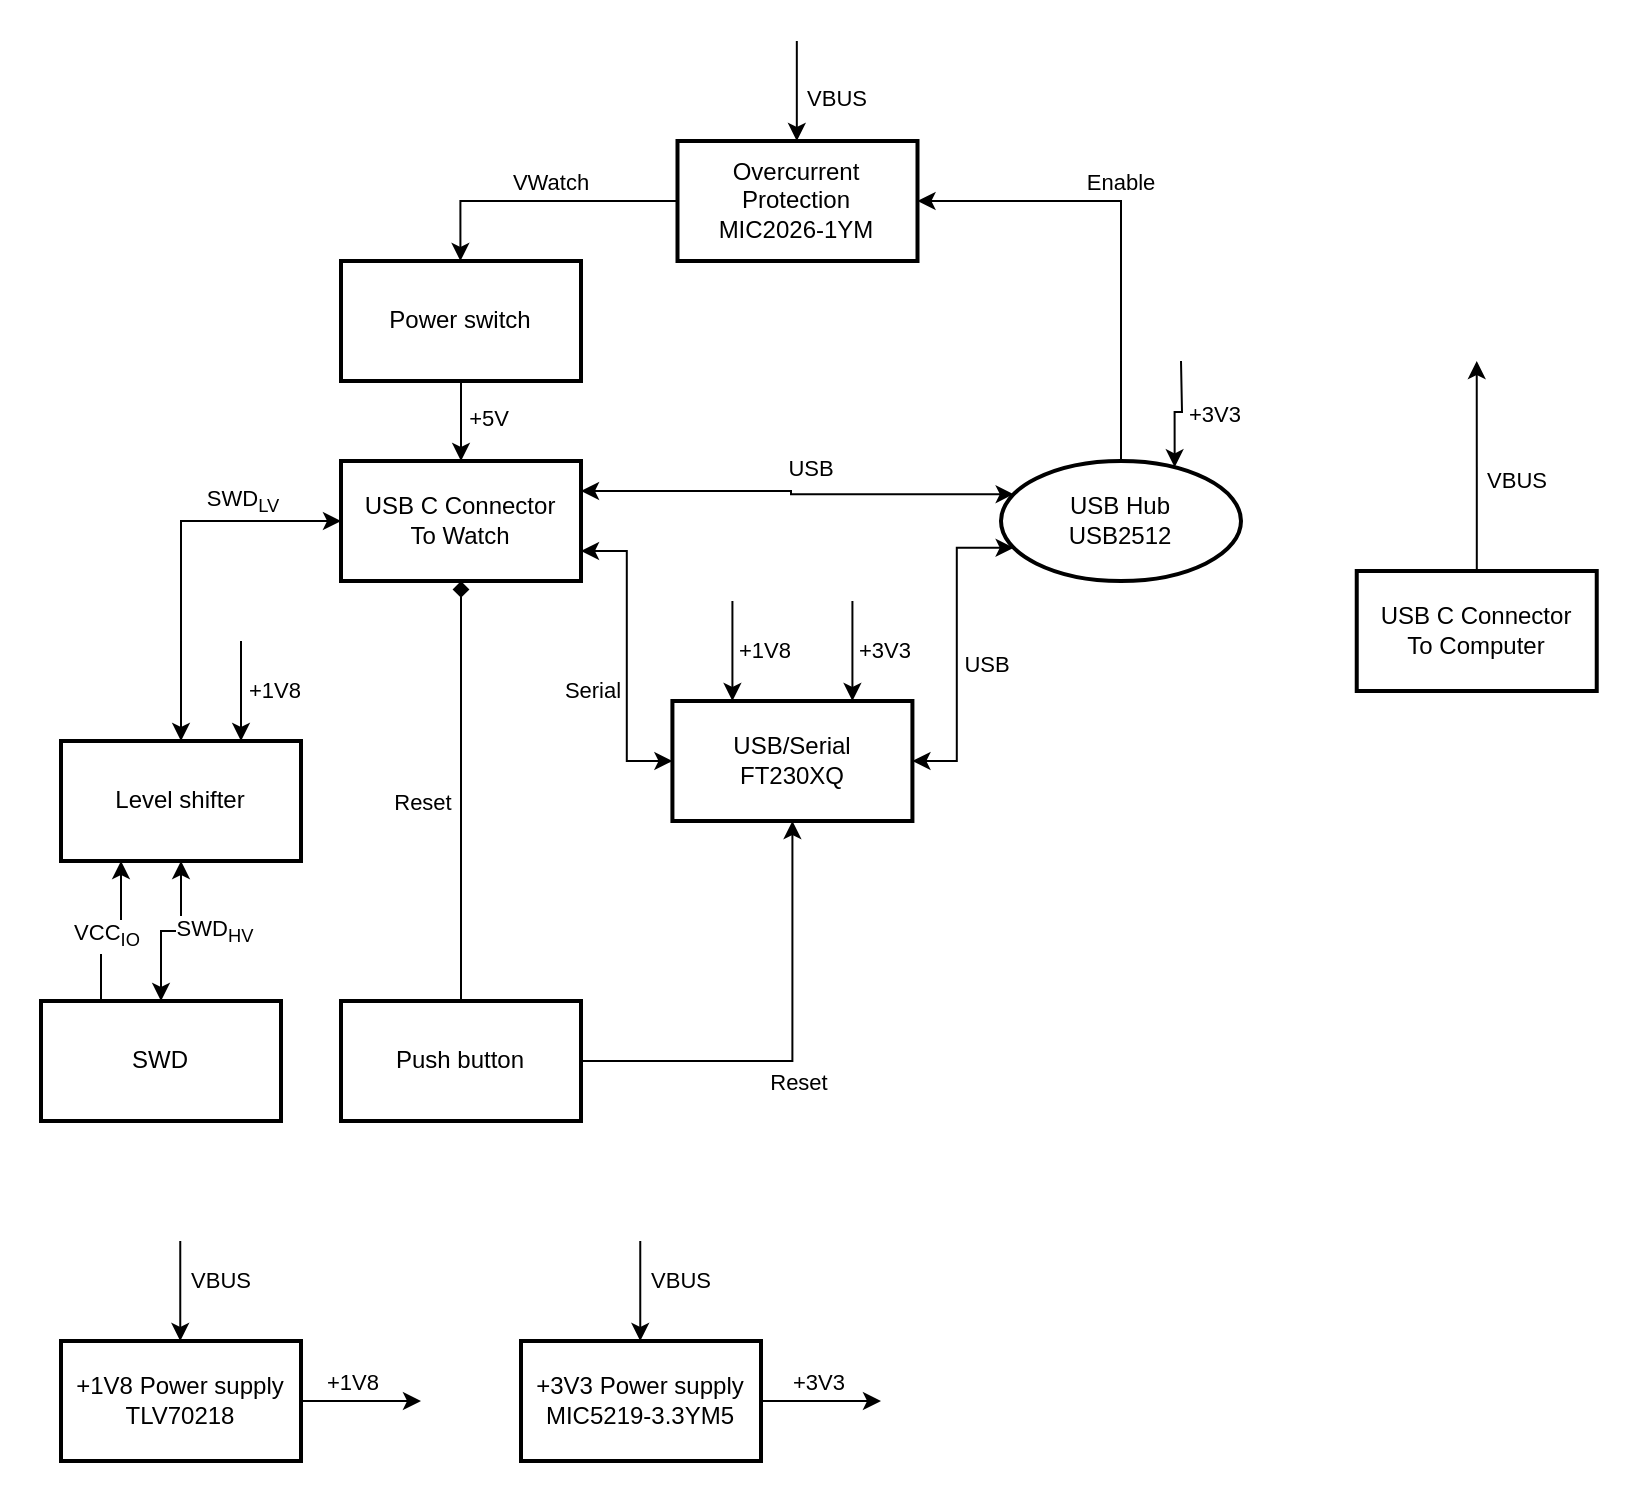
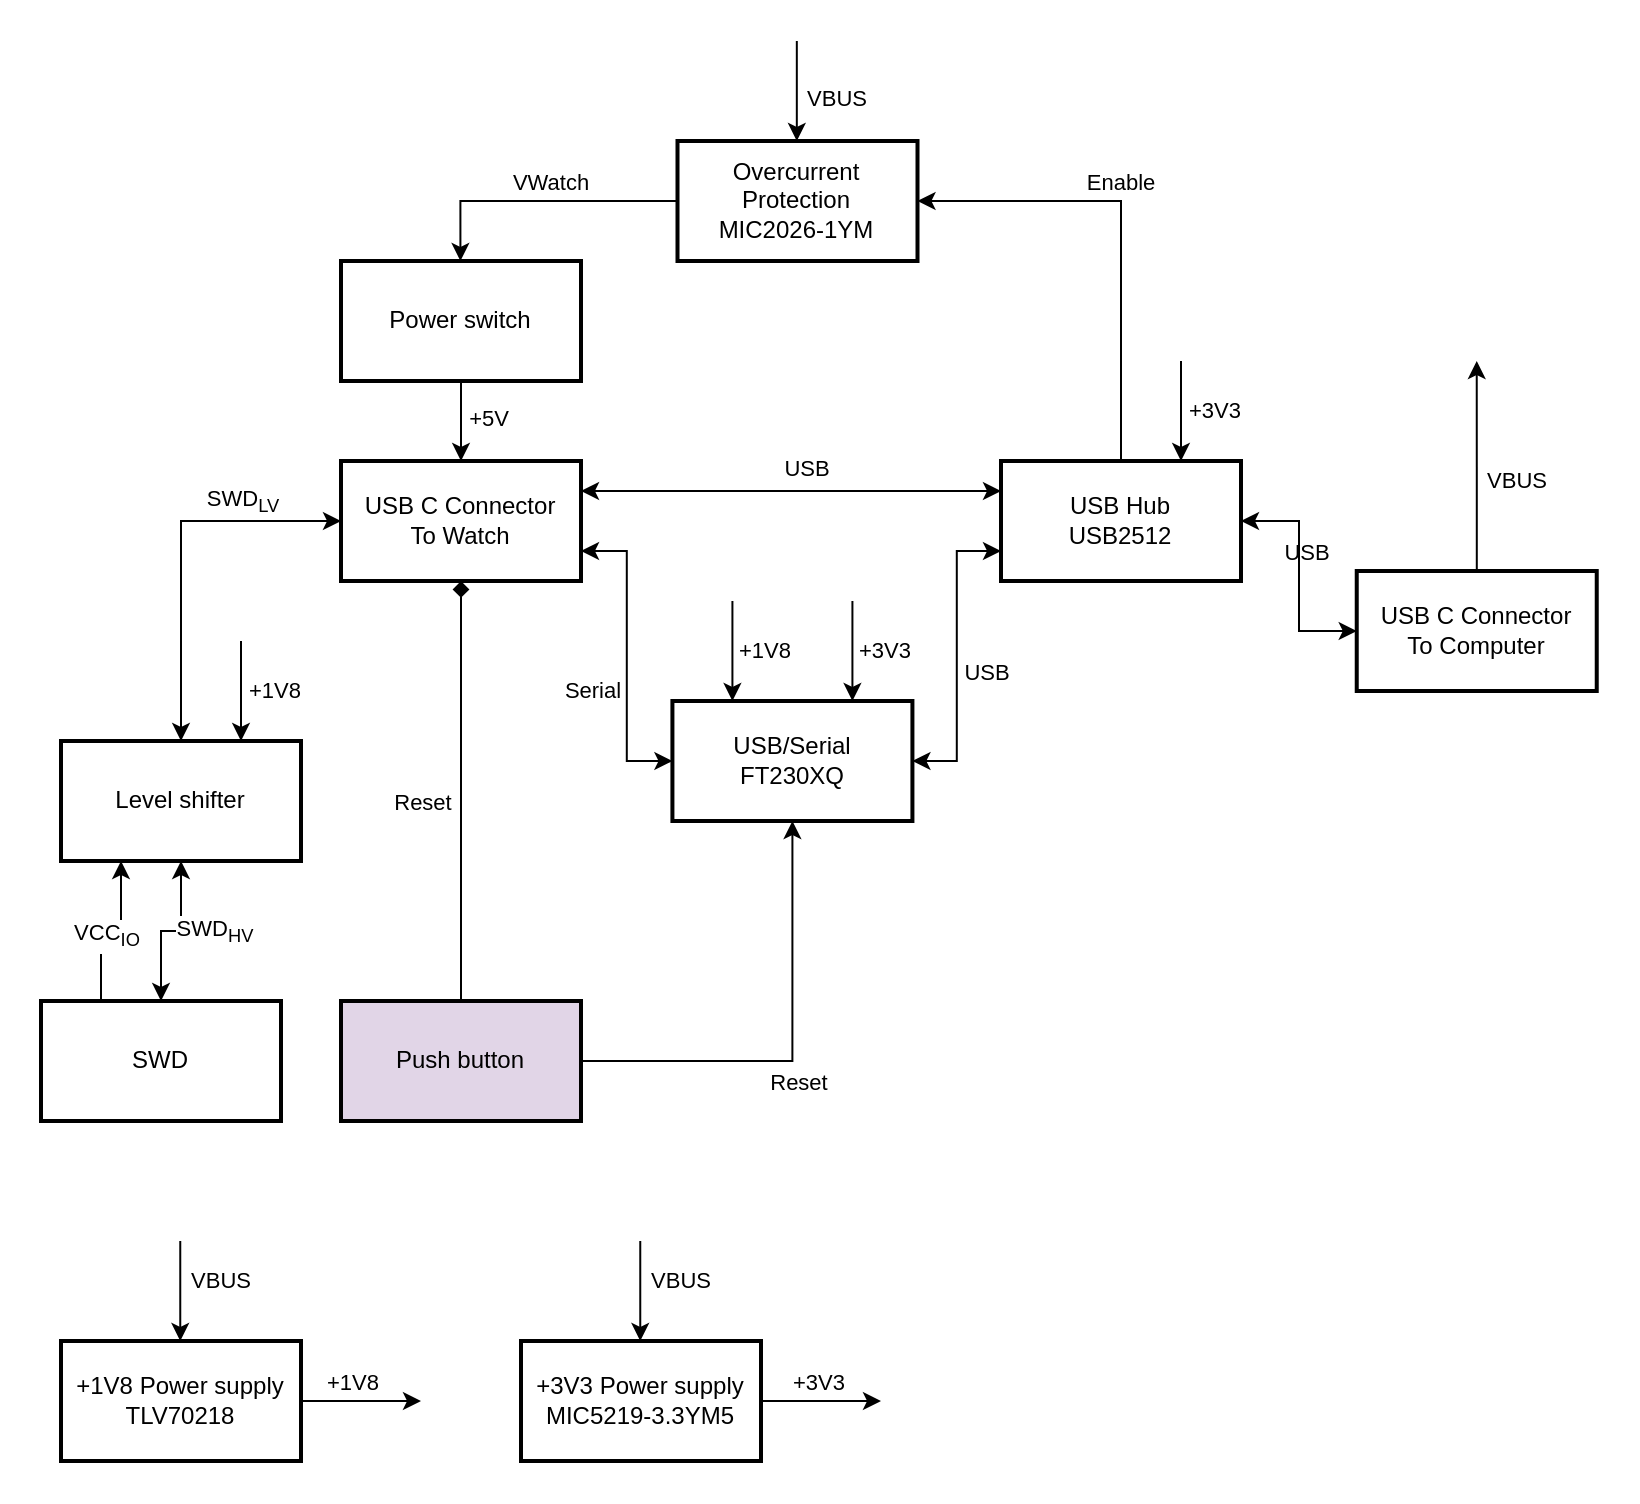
node "USB Hub USB2512": shape ellipse -> rectangle
edge "USB Hub USB2512" -- "USB C Connector To Computer": added, label "USB"
node "Push button": fillcolor #ffffff -> #e1d5e7
